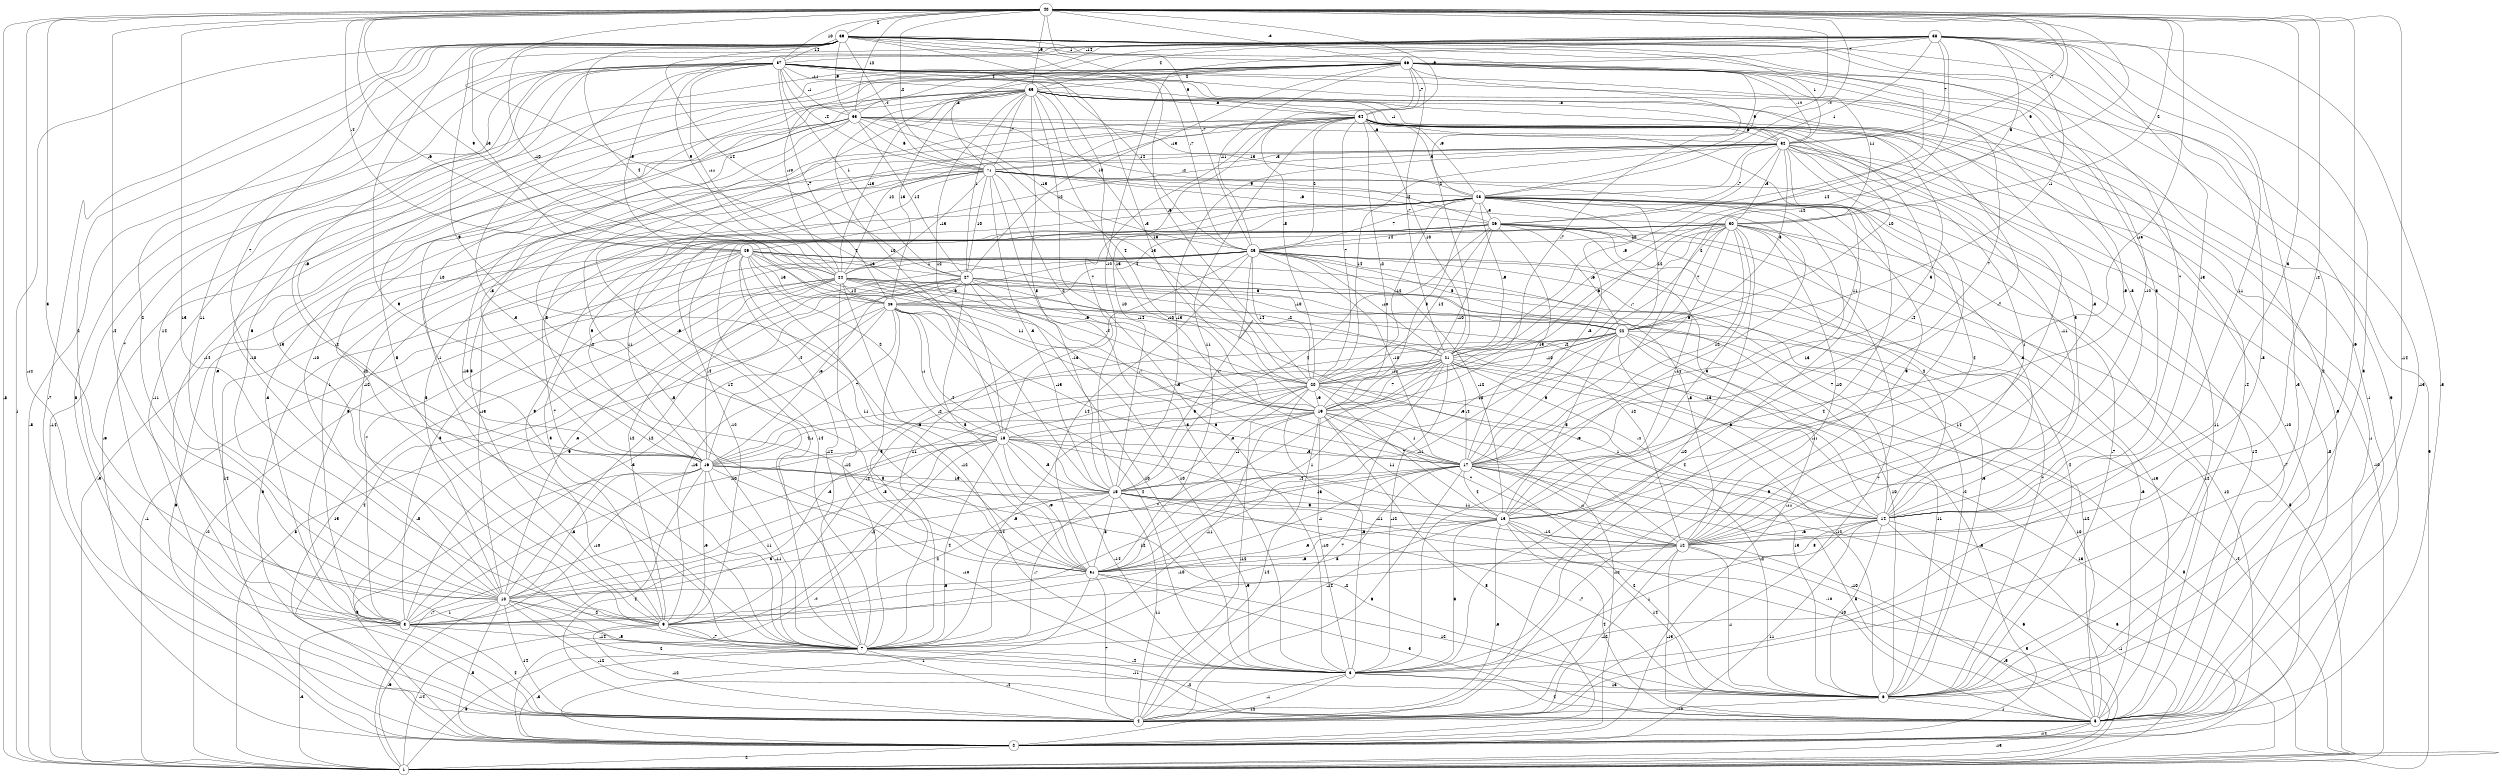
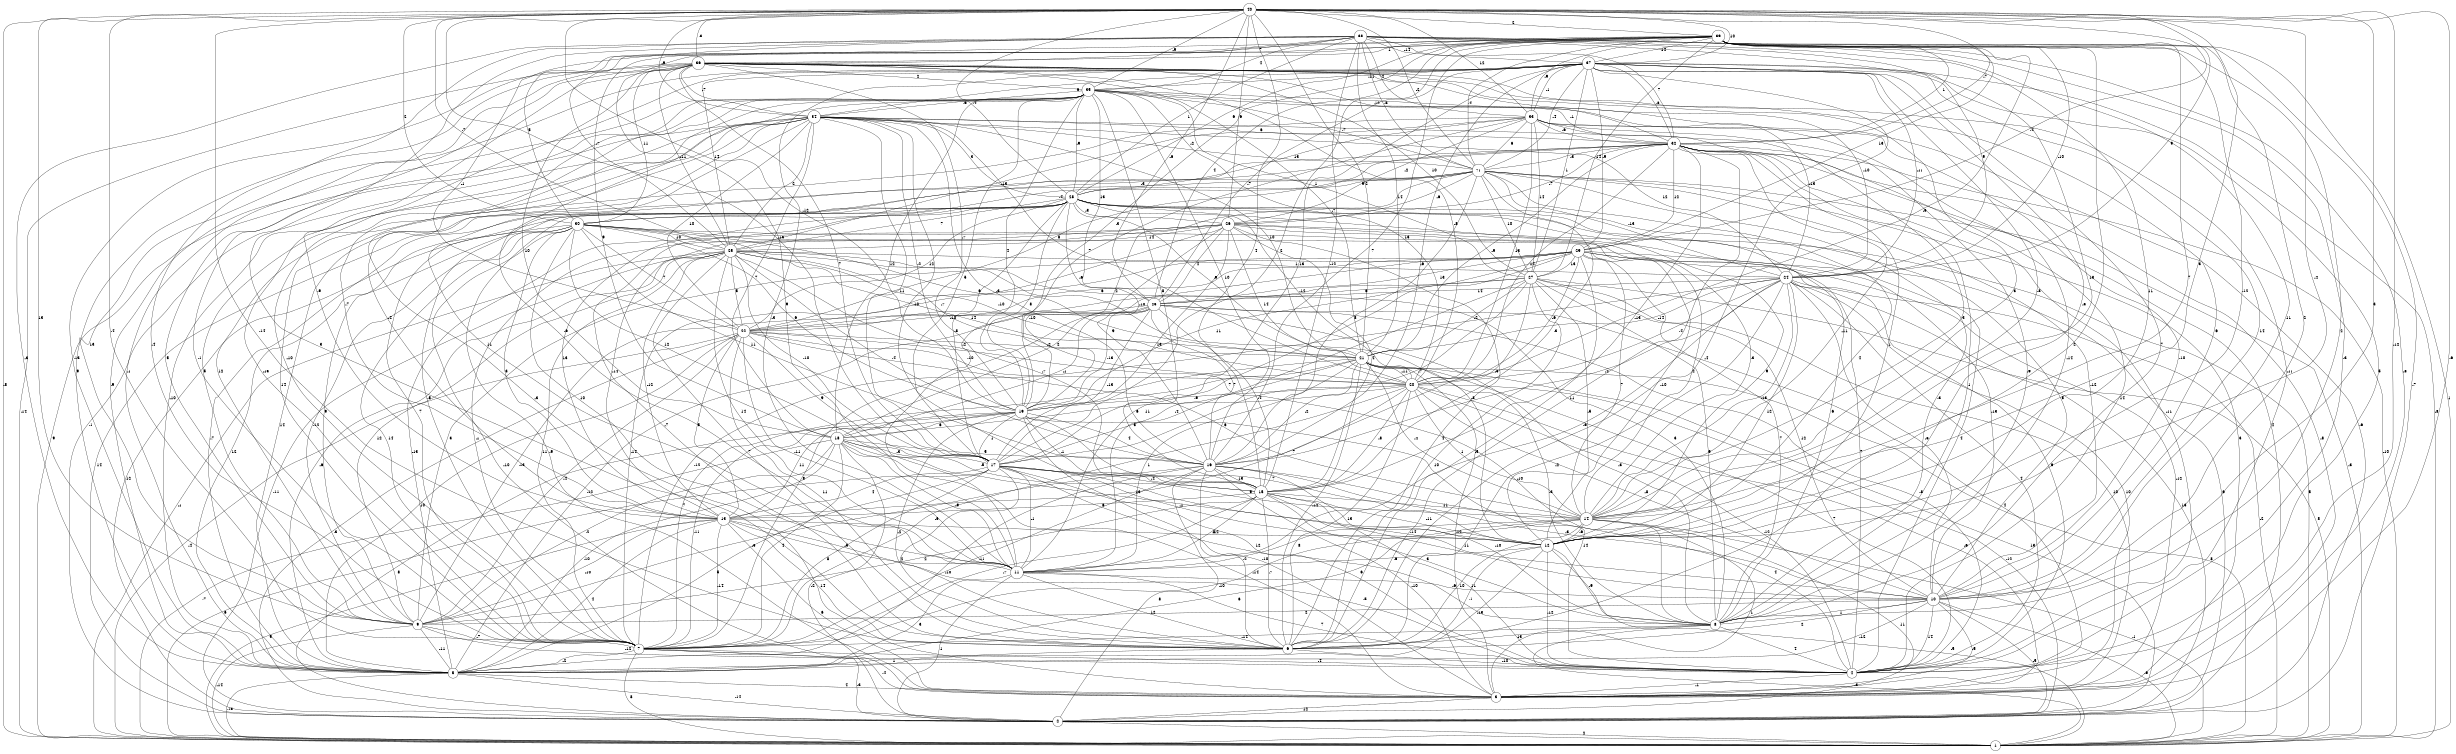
edge "34" -- "71": label "-13" -> "-2"
node "31": label "31" -> "11"
edge "14" -- "7": added, label "-10"
edge "3" -- "6": now "8" -- "6"
